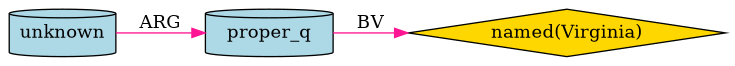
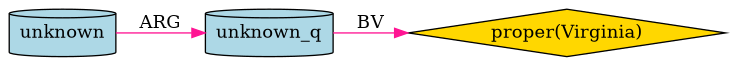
node "proper_q": label "proper_q" -> "unknown_q"
node "named(Virginia)": label "named(Virginia)" -> "proper(Virginia)"
